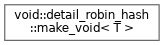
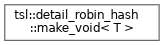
node "void::detail_robin_hash ::make_void< T >": label "void::detail_robin_hash ::make_void< T >" -> "tsl::detail_robin_hash ::make_void< T >"
